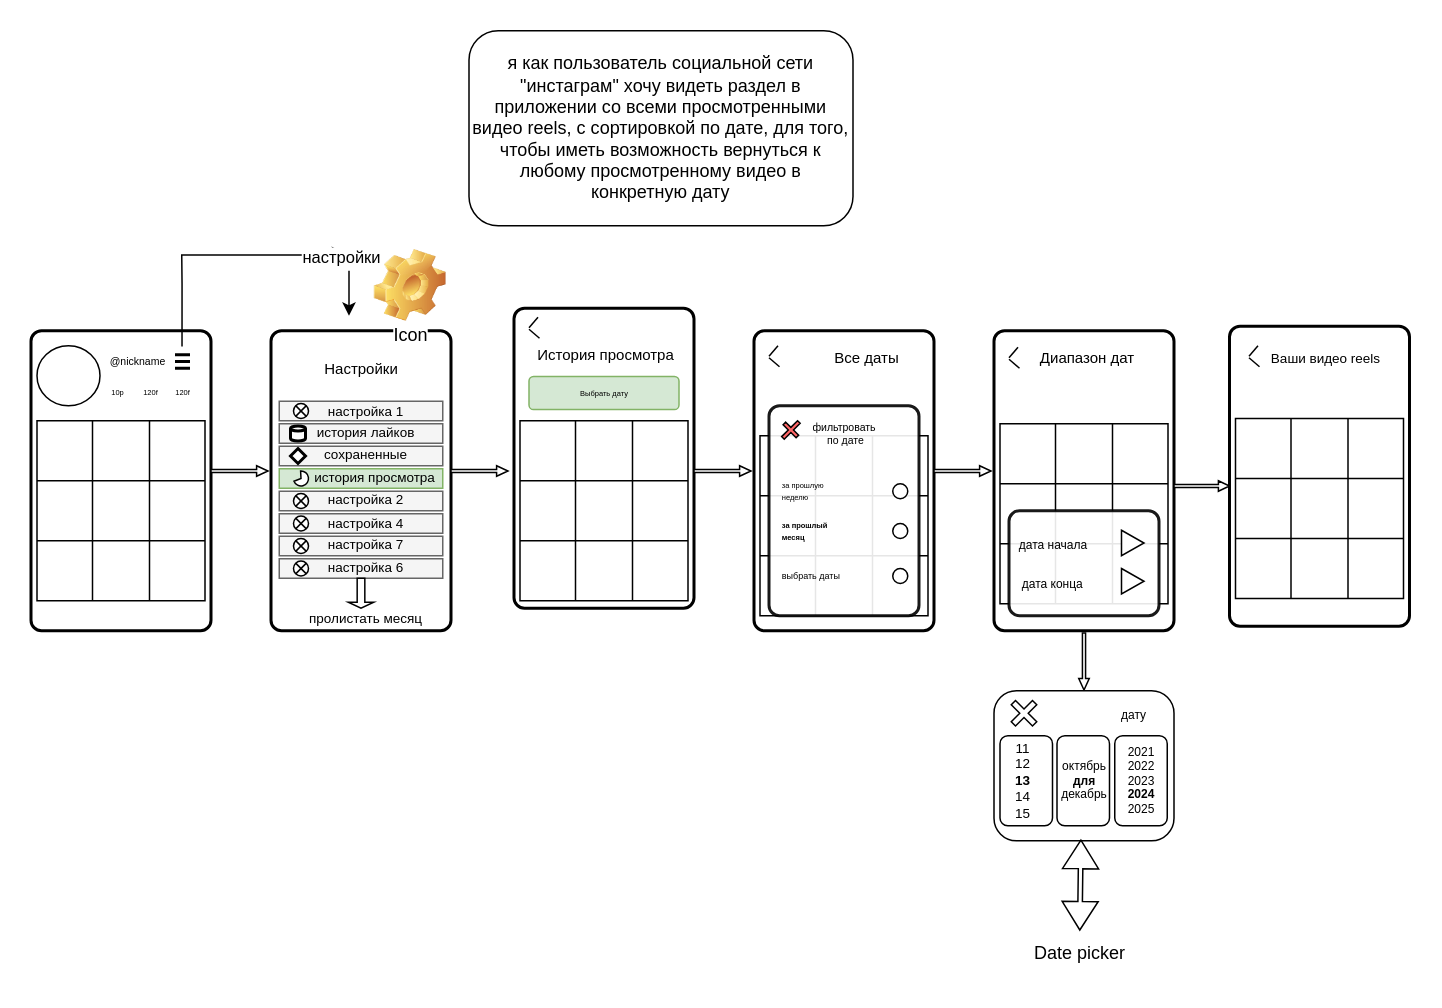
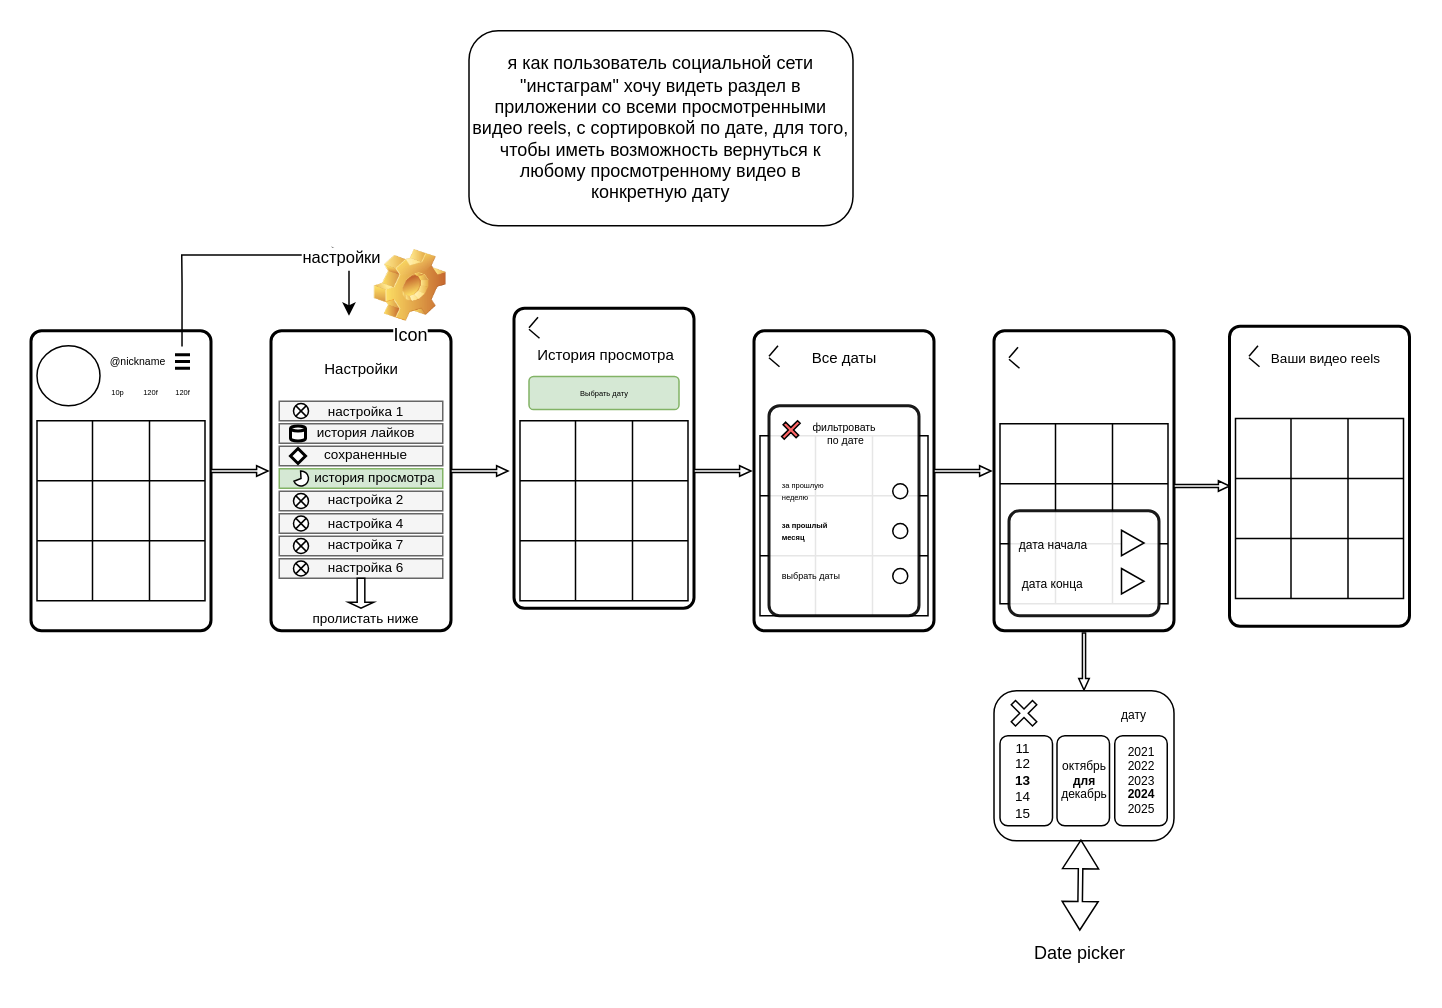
node "Все даты": moved (866, 358) -> (844, 358)
node "Диапазон дат": removed
node "пролистать месяц": label "пролистать месяц" -> "пролистать ниже"
